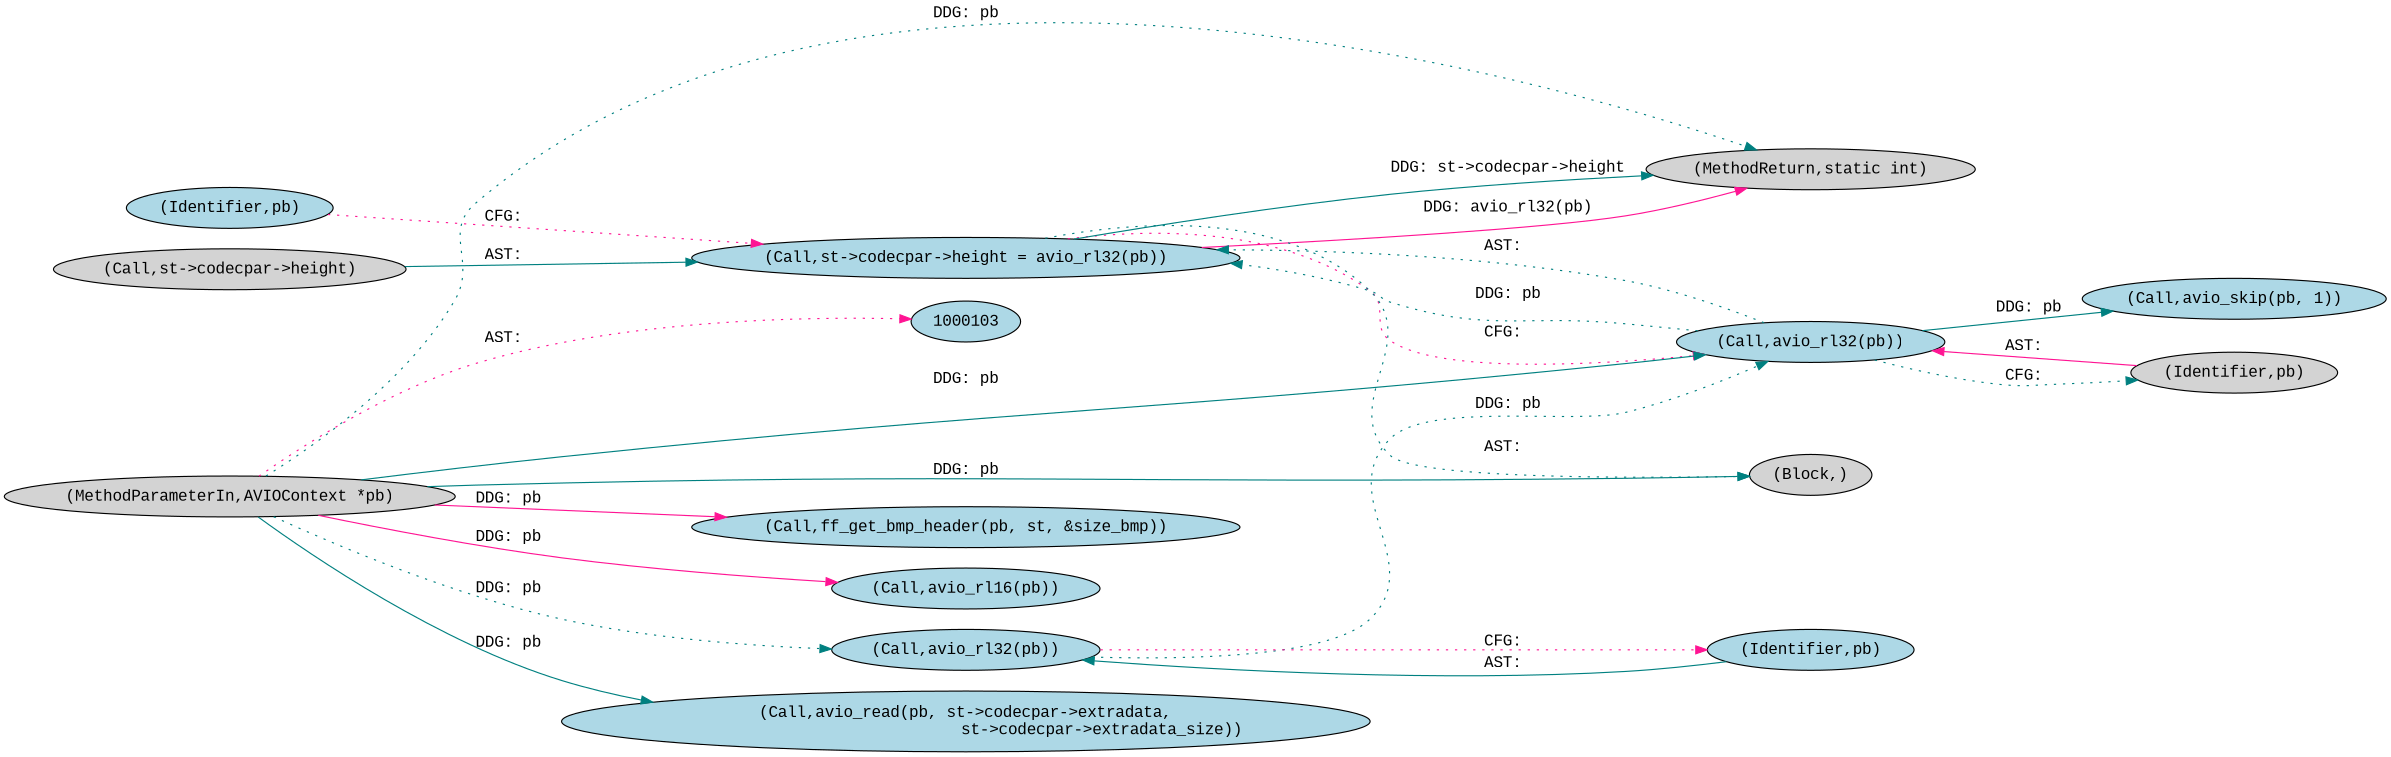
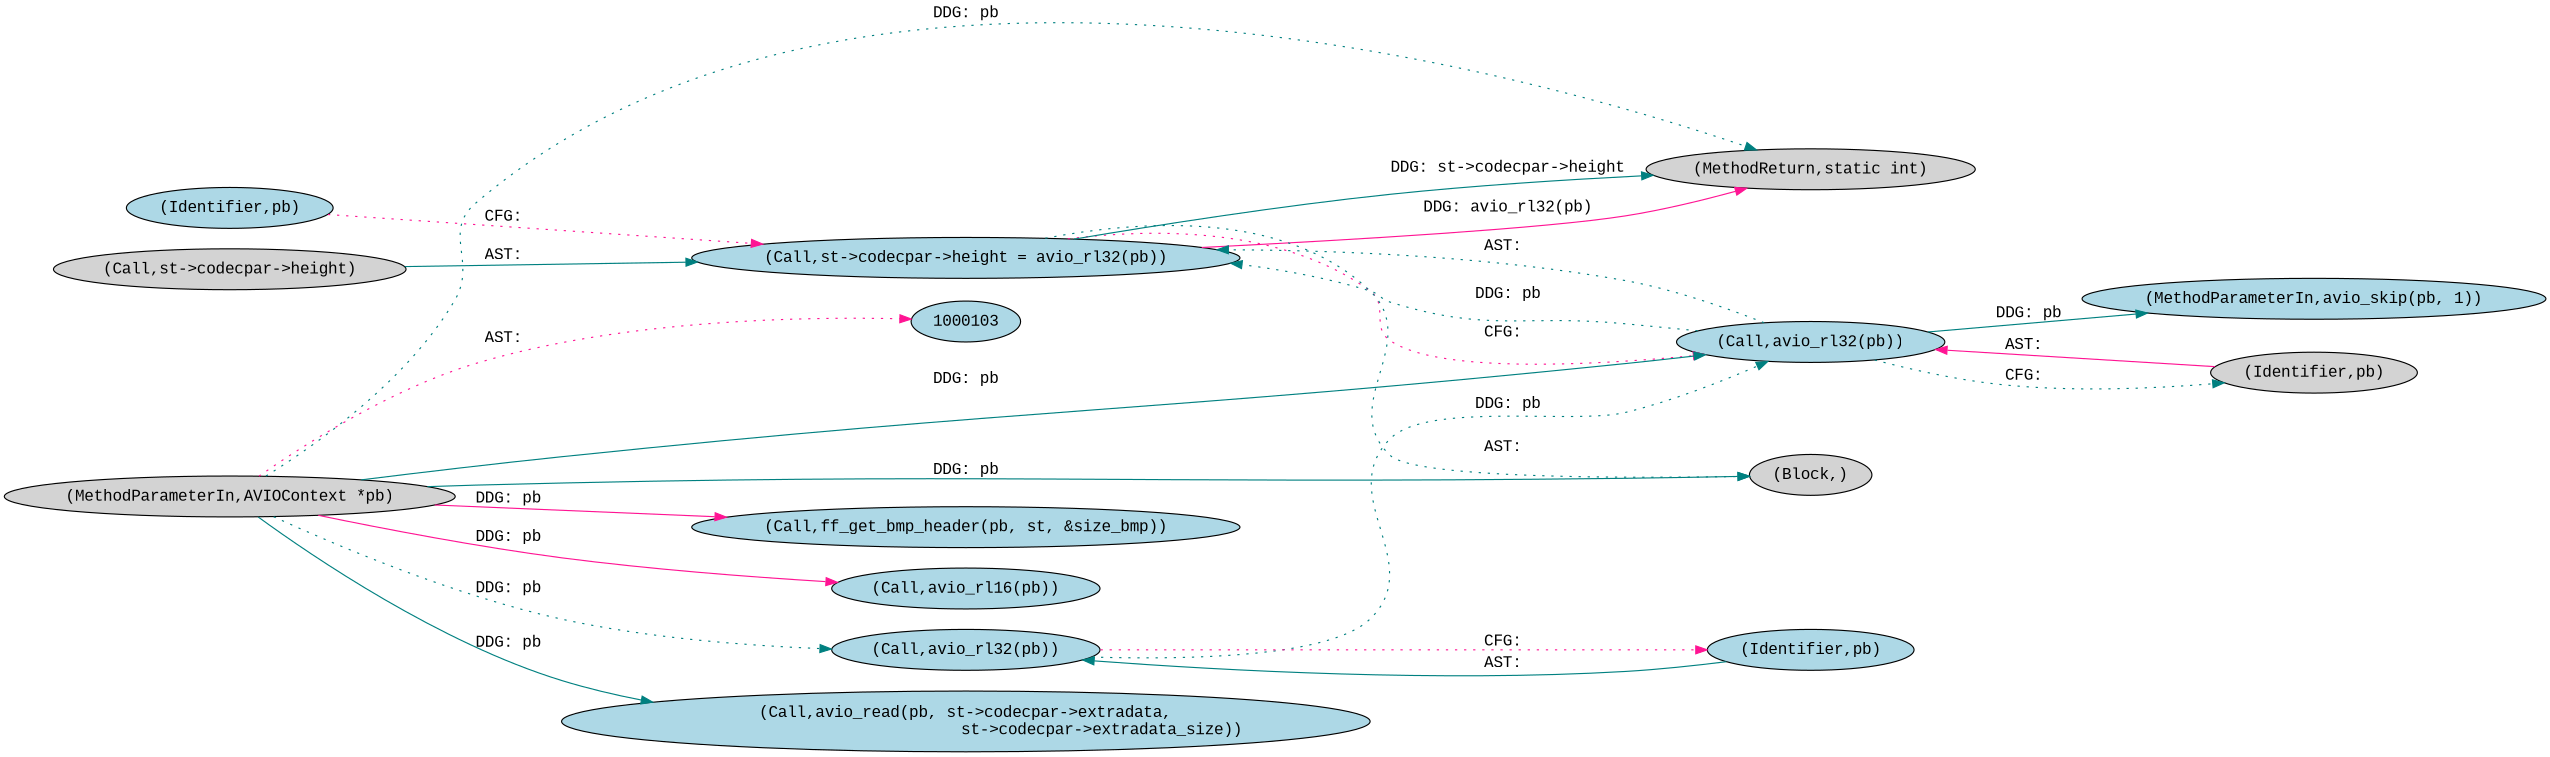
node "(Call,avio_skip(pb, 1))": label "(Call,avio_skip(pb, 1))" -> "(MethodParameterIn,avio_skip(pb, 1))"
